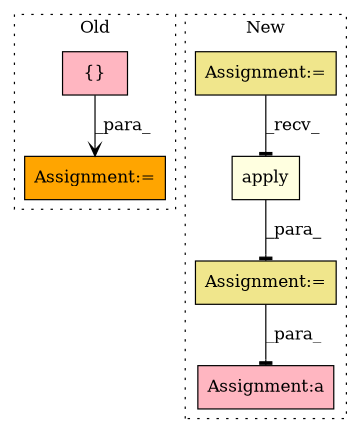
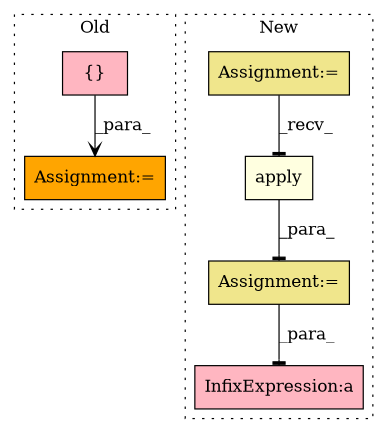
node "Assignment:a": label "Assignment:a" -> "InfixExpression:a"
